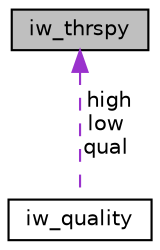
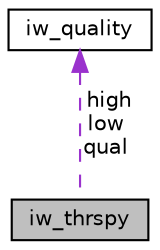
edge "iw_quality" -> "iw_thrspy": reversed
